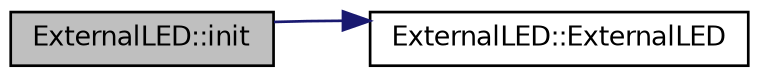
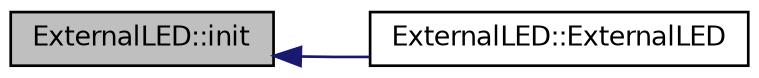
edge "ExternalLED::init" -> "ExternalLED::ExternalLED": reversed
